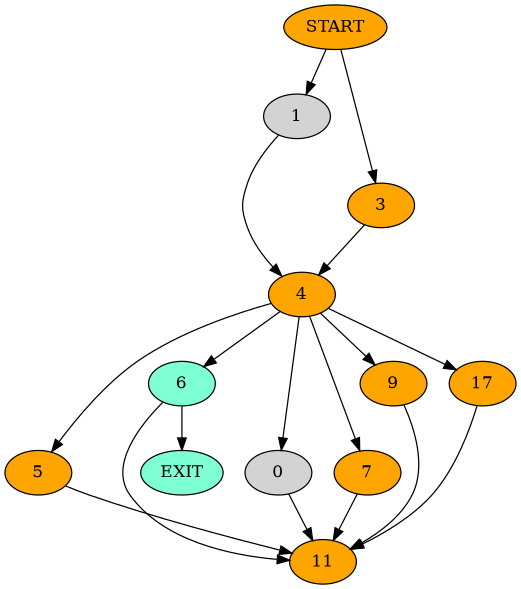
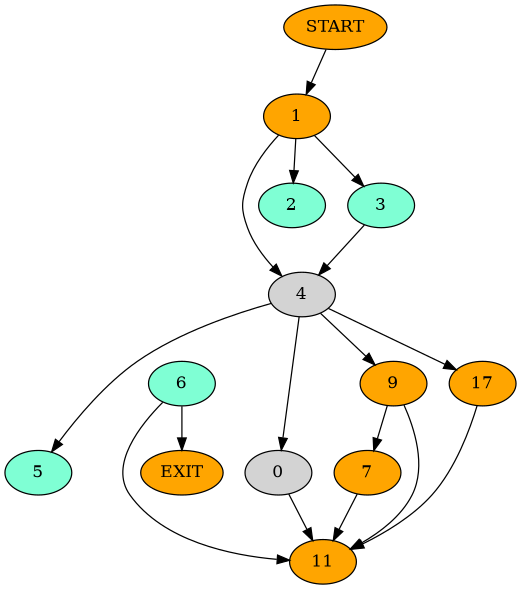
edge "START" -> "3": now "1" -> "3"
node "1": fillcolor lightgrey -> orange
node "2": added
node "3": fillcolor orange -> aquamarine
node "4": fillcolor orange -> lightgrey
edge "4" -> "6": removed
edge "4" -> "7": now "9" -> "7"
node "5": fillcolor orange -> aquamarine
node "EXIT": fillcolor aquamarine -> orange
edge "5" -> "11": removed
